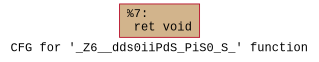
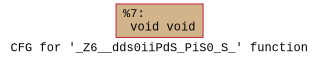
node "%7:": text "ret void" -> "void void"
